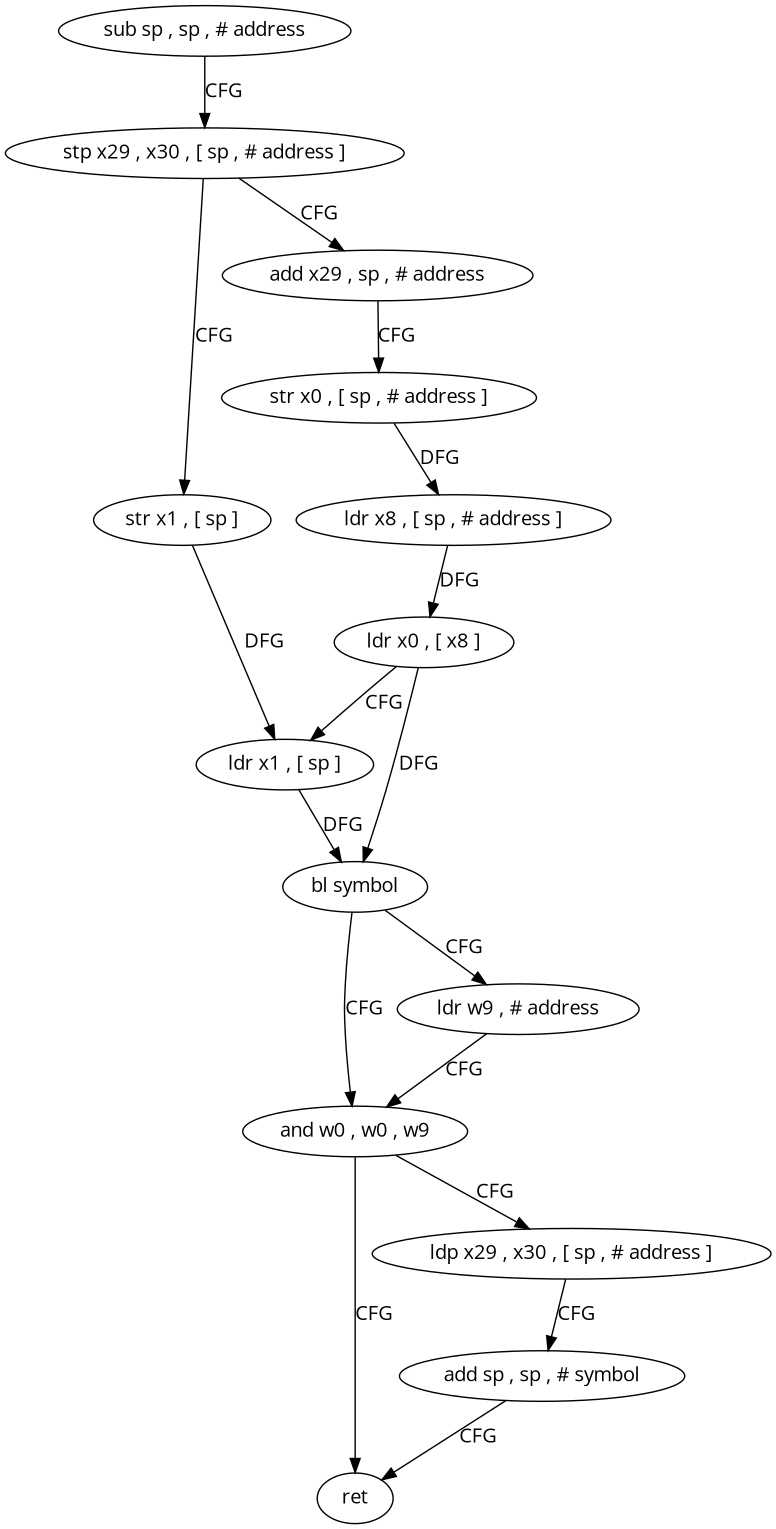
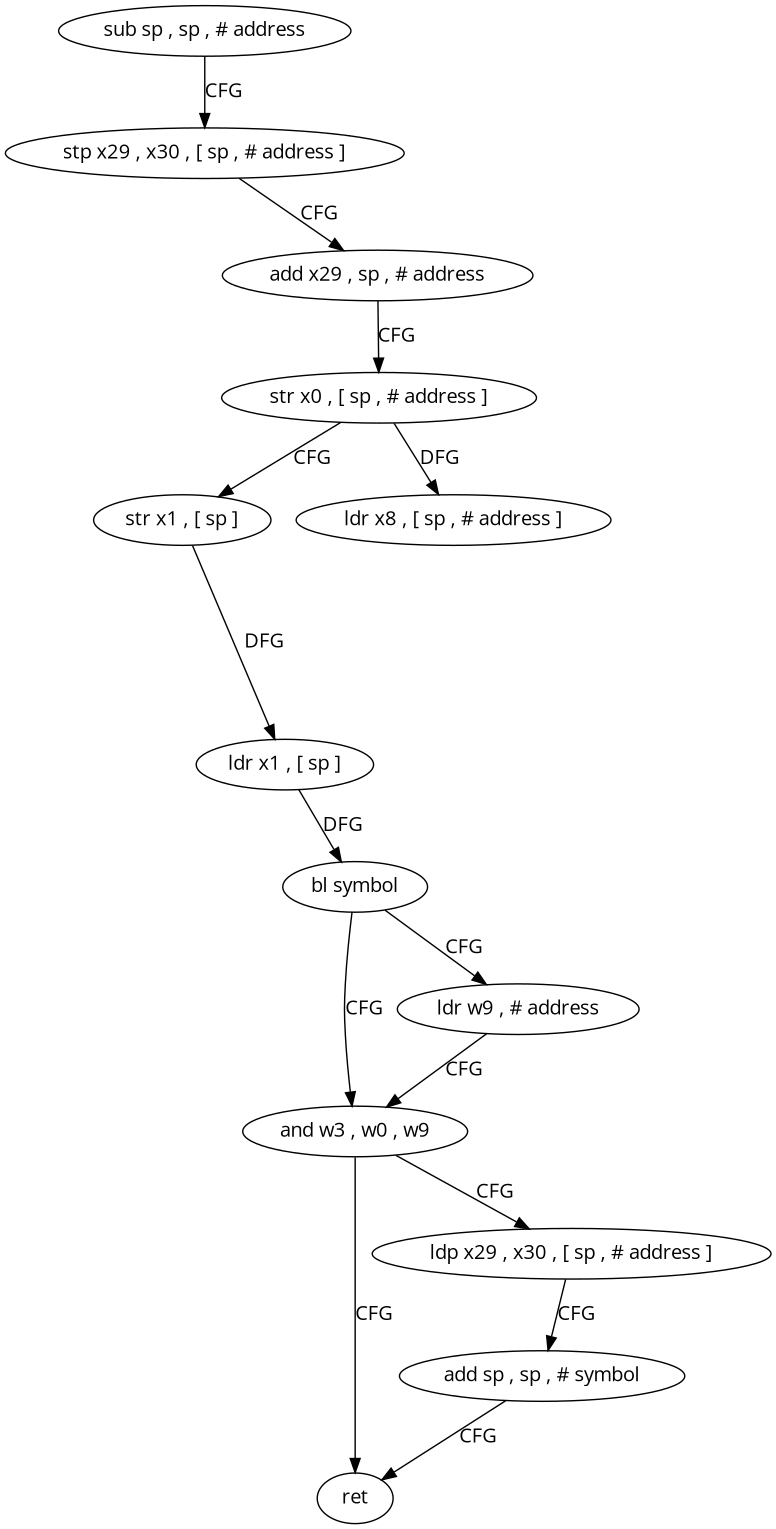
edge "stp x29 , x30 , [ sp , # address ]" -> "str x1 , [ sp ]": now "str x0 , [ sp , # address ]" -> "str x1 , [ sp ]"
node "ldr x0 , [ x8 ]": removed
node "and w0 , w0 , w9": label "and w0 , w0 , w9" -> "and w3 , w0 , w9"
